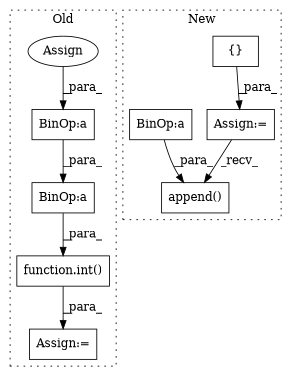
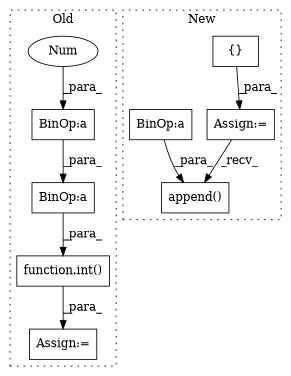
node "Assign": label "Assign" -> "Num"
